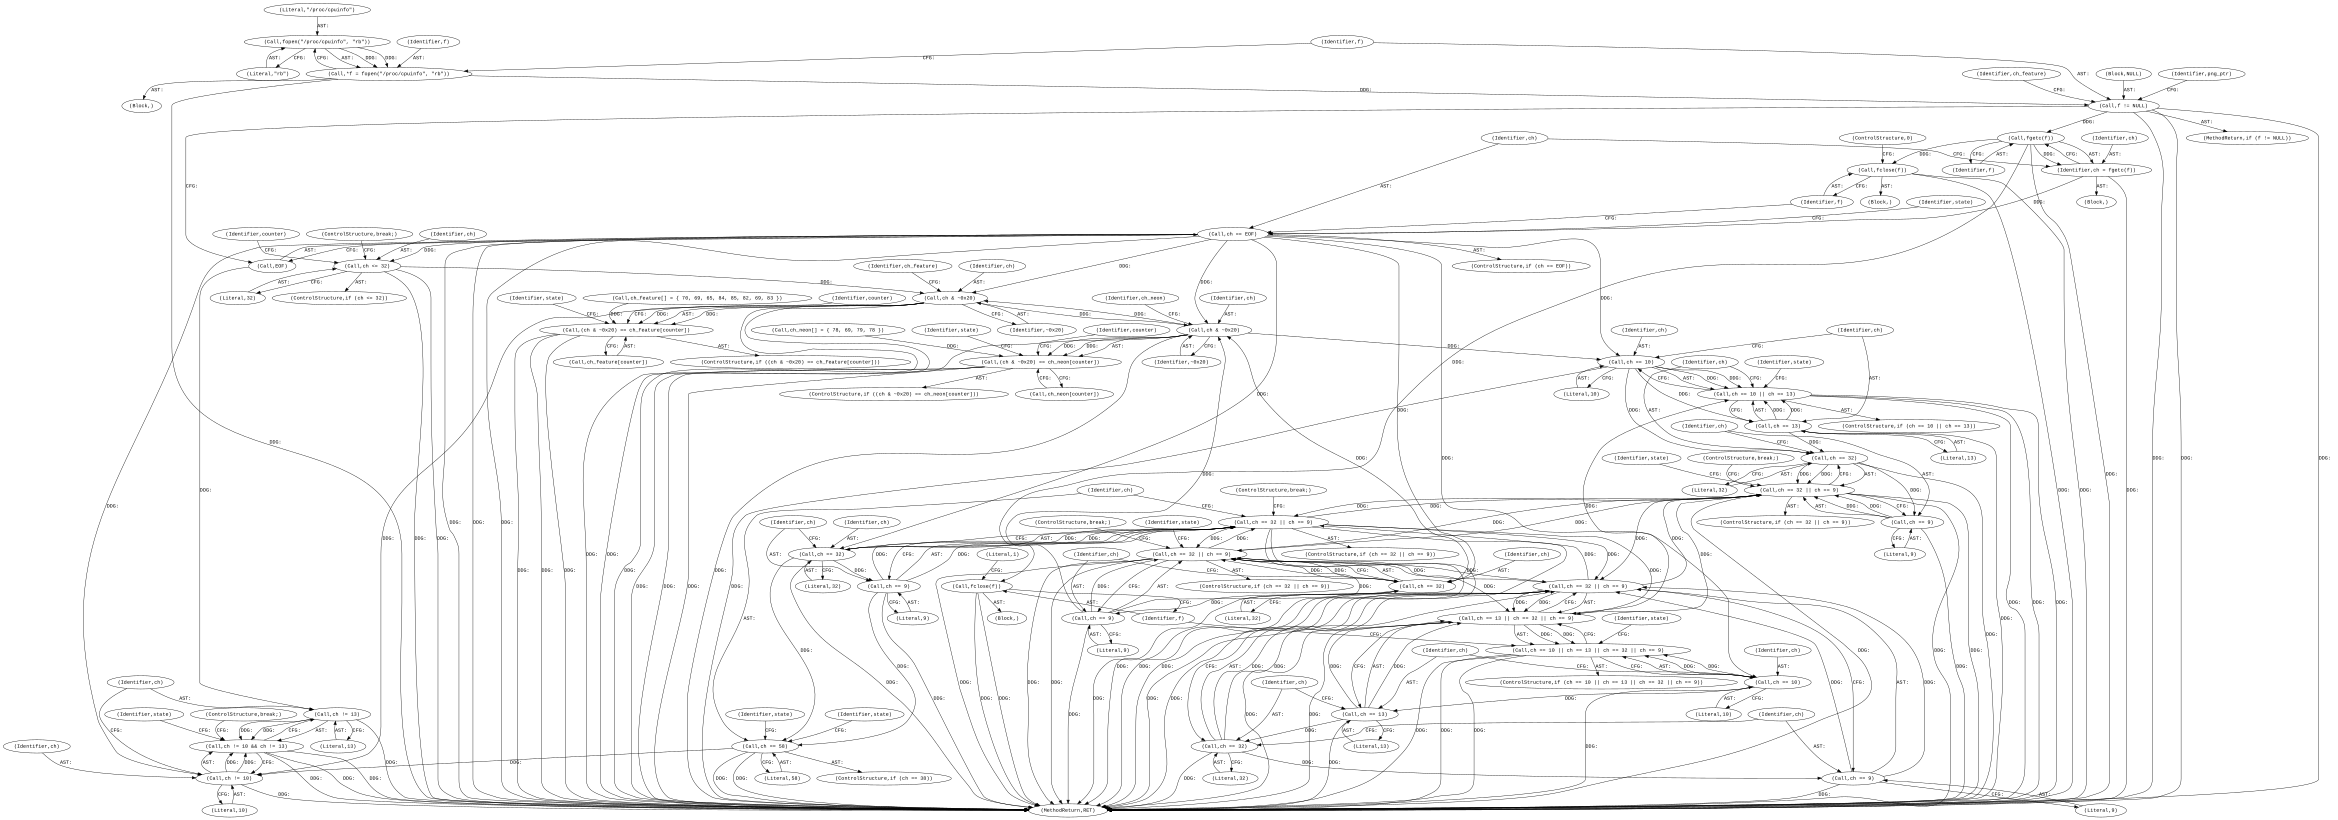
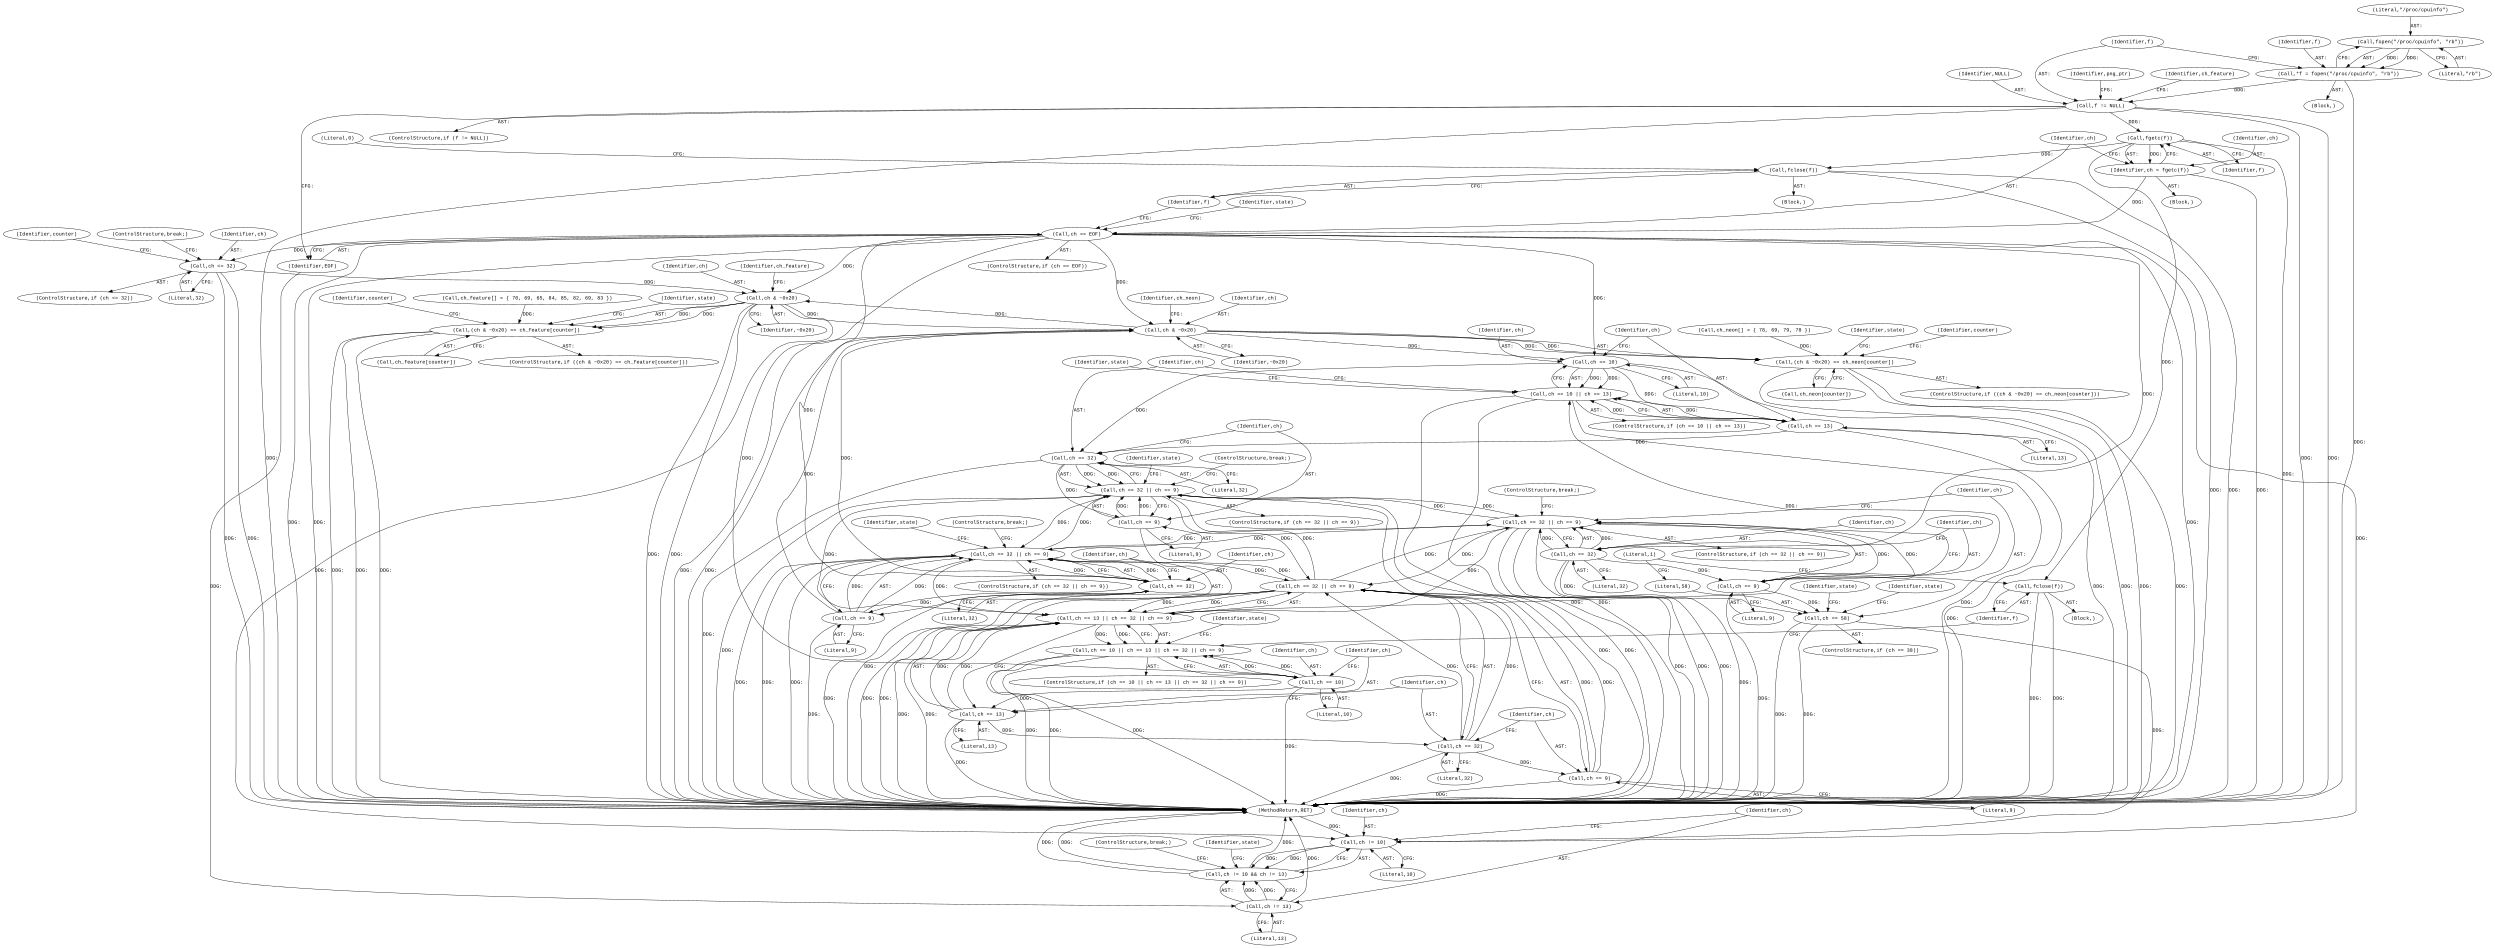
node "(Block,NULL)": label "(Block,NULL)" -> "(Identifier,NULL)"
node "(ControlStructure,0)": label "(ControlStructure,0)" -> "(Literal,0)"
node "(MethodReturn,if (f != NULL))": label "(MethodReturn,if (f != NULL))" -> "(ControlStructure,if (f != NULL))"
node "(Call,EOF)": label "(Call,EOF)" -> "(Identifier,EOF)"
edge "(Call,ch == 58)" -> "(Literal,58)": now "(Literal,1)" -> "(Literal,58)"
edge "(Call,ch != 10)" -> "(MethodReturn,RET)": reversed
